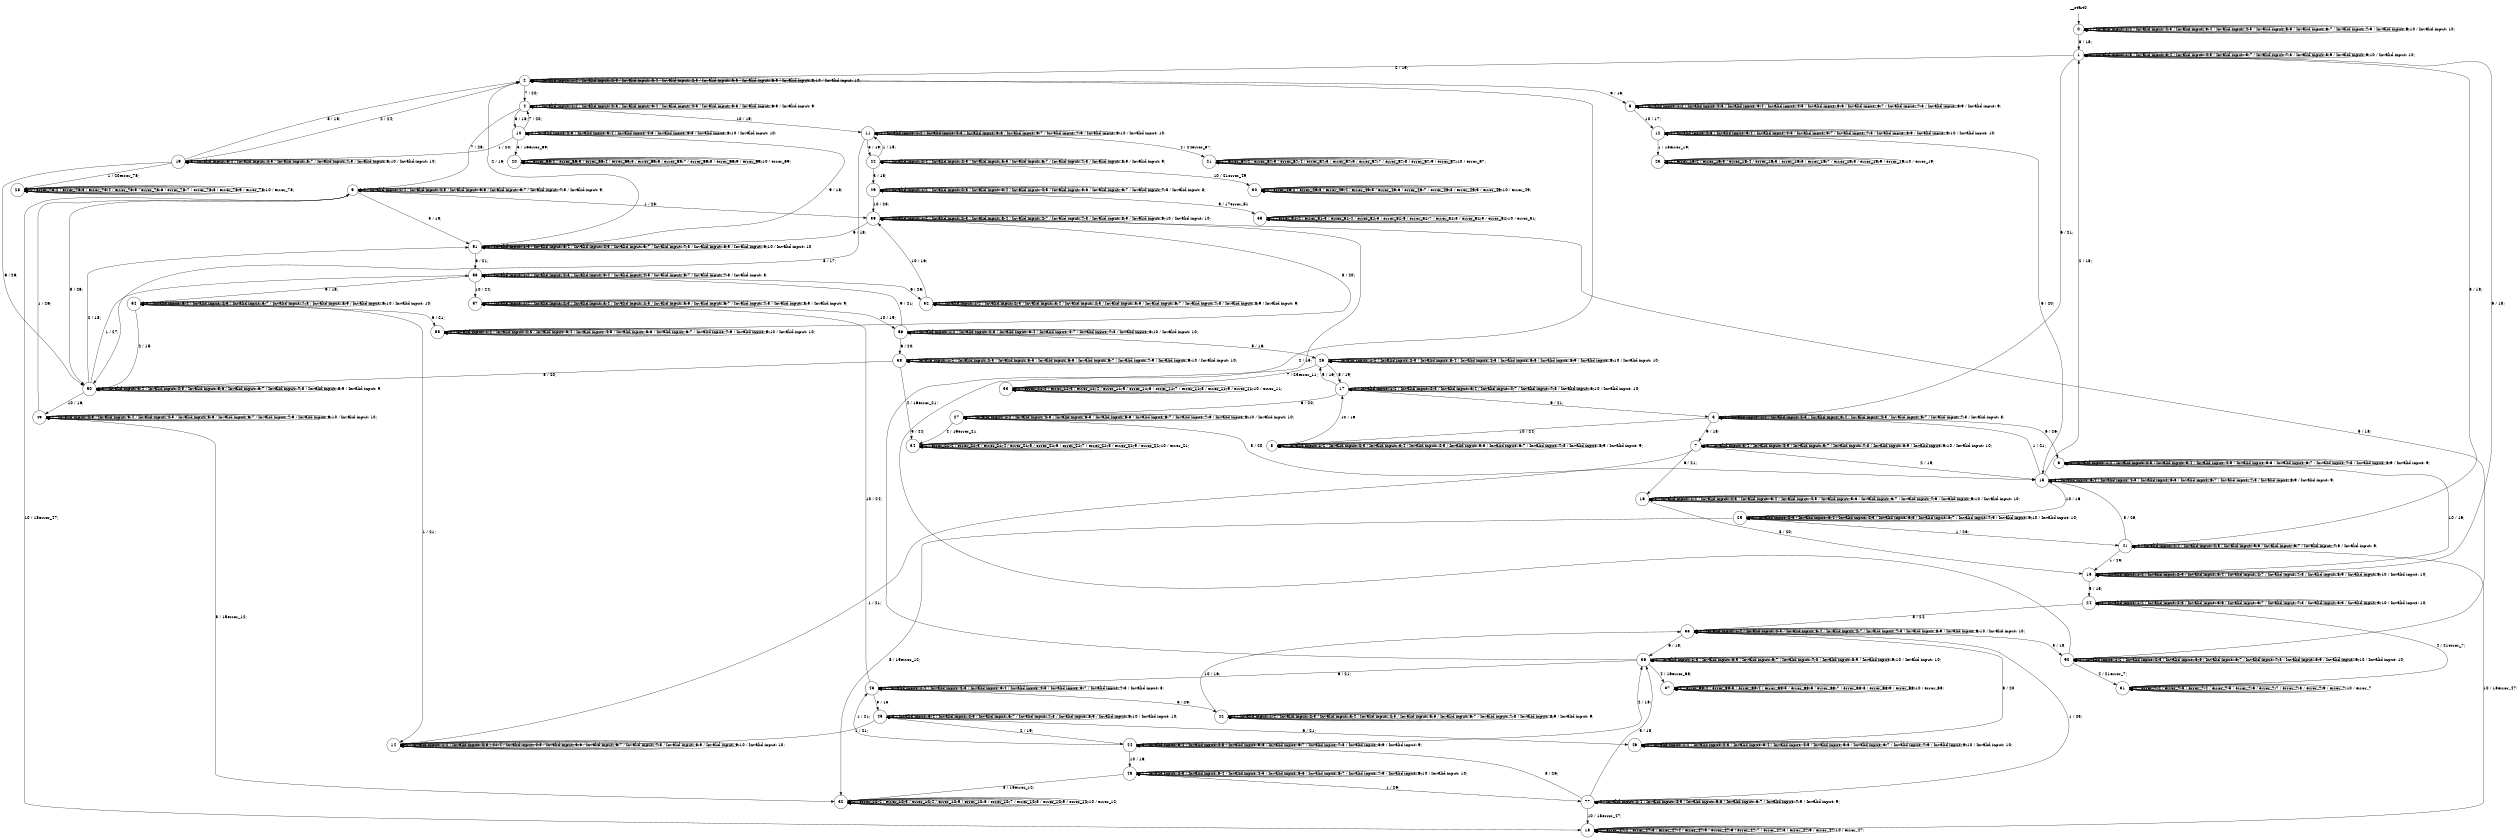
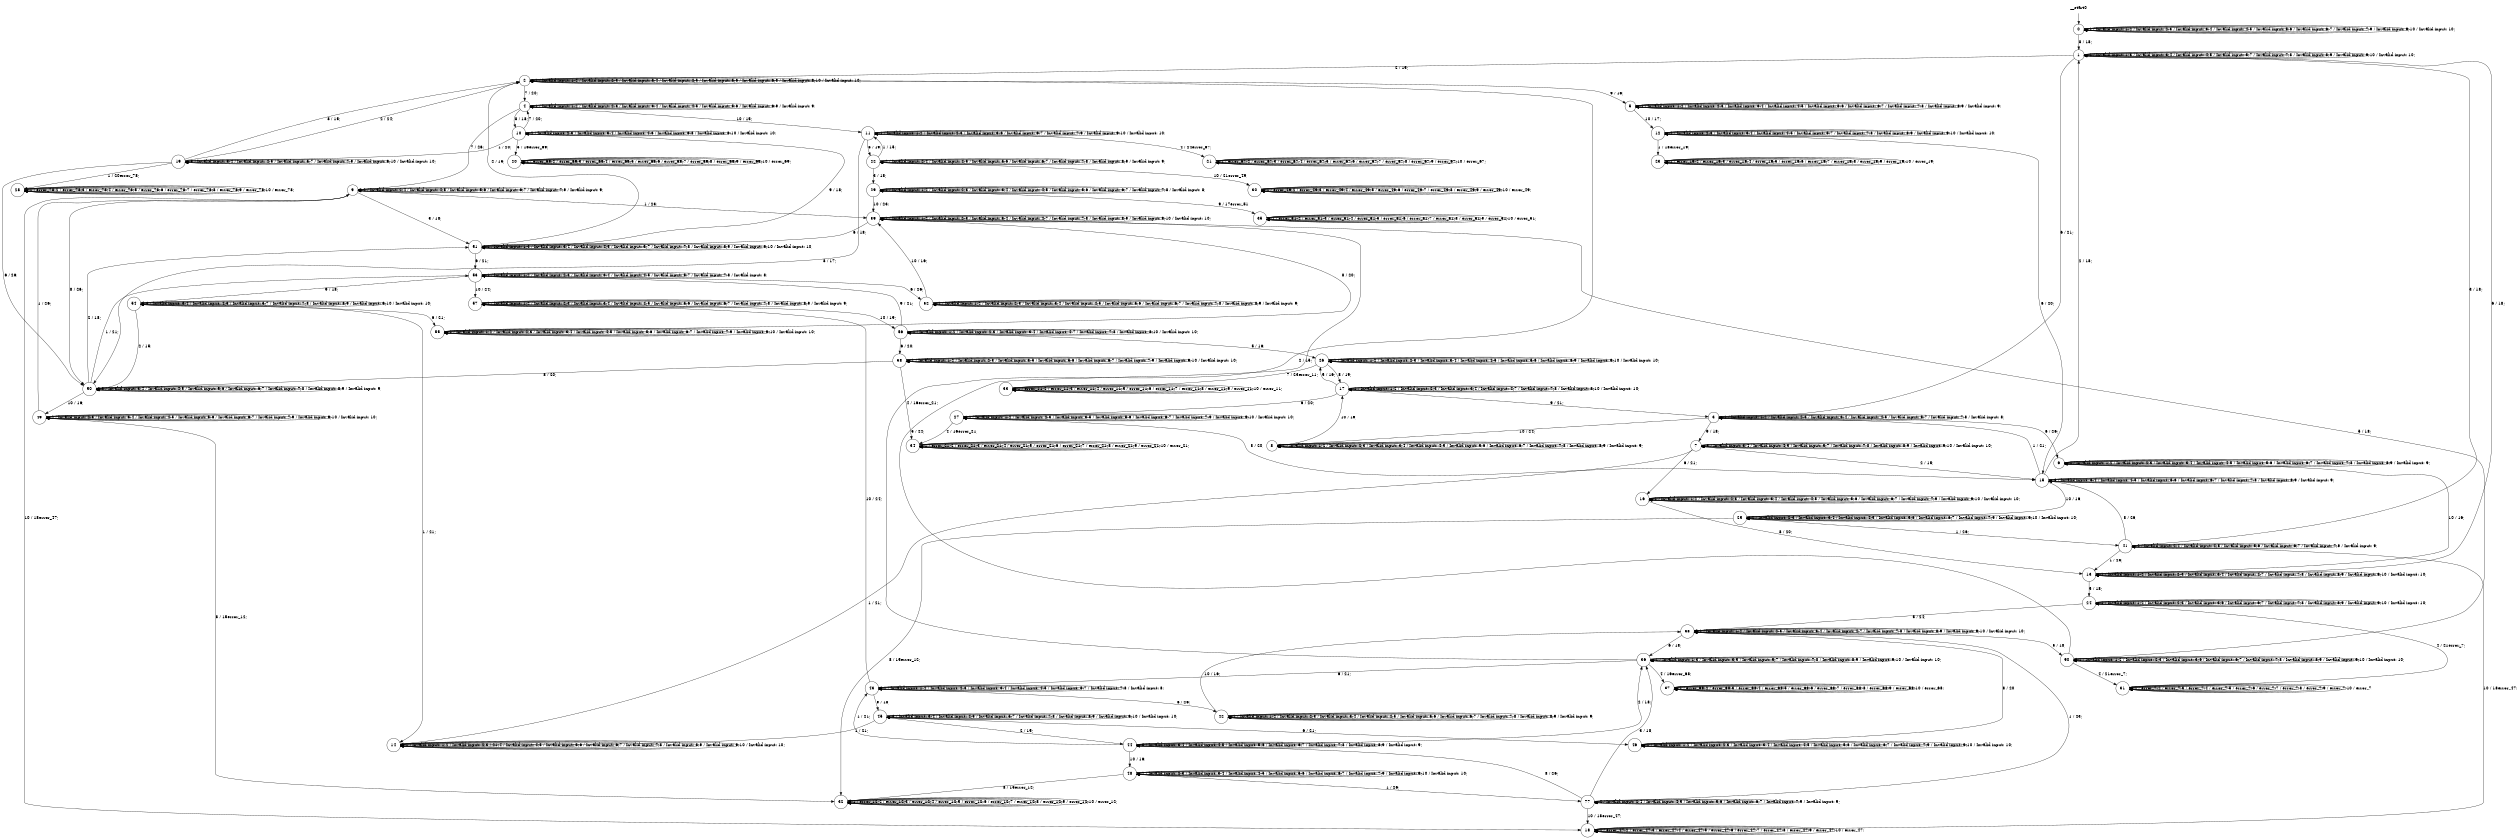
edge "50" -> "53": label "1 / 27;" -> "1 / 21;"
